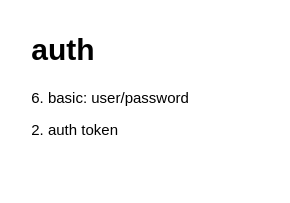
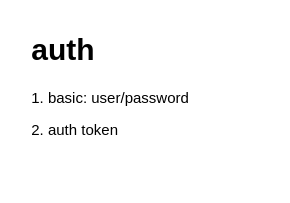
node "auth6. basic: user/password 2. auth token": label "auth6. basic: user/password 2. auth token" -> "auth1. basic: user/password 2. auth token"
